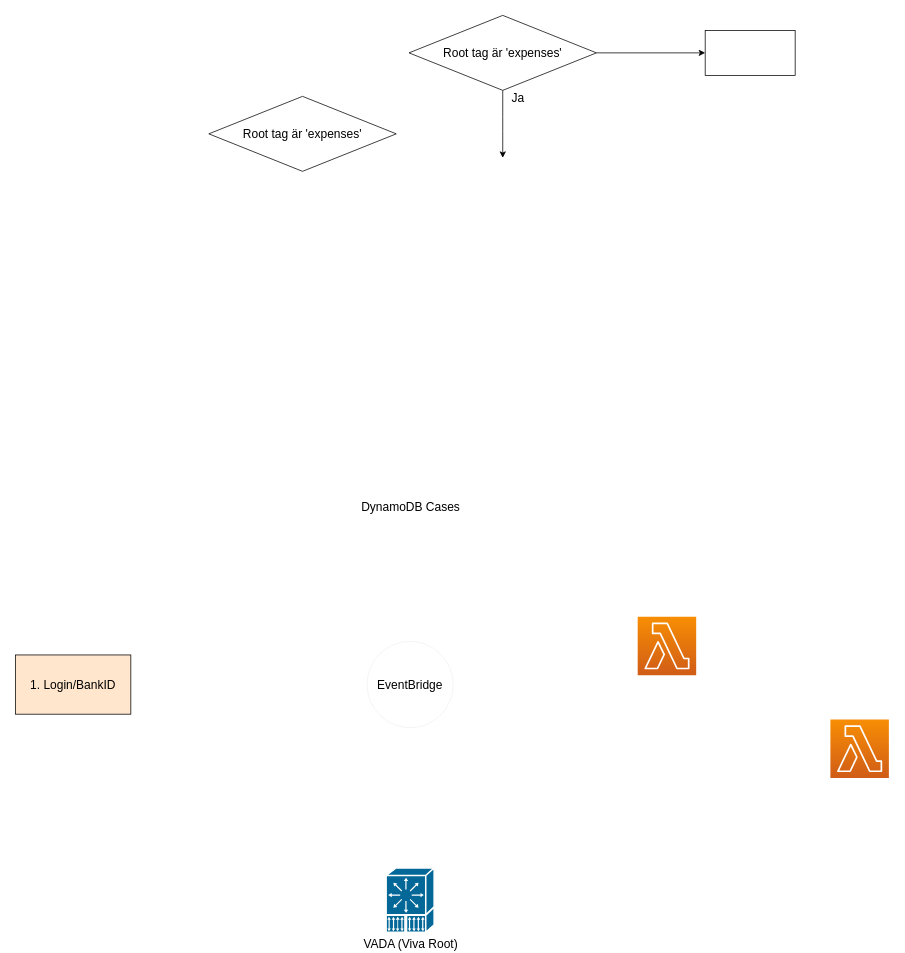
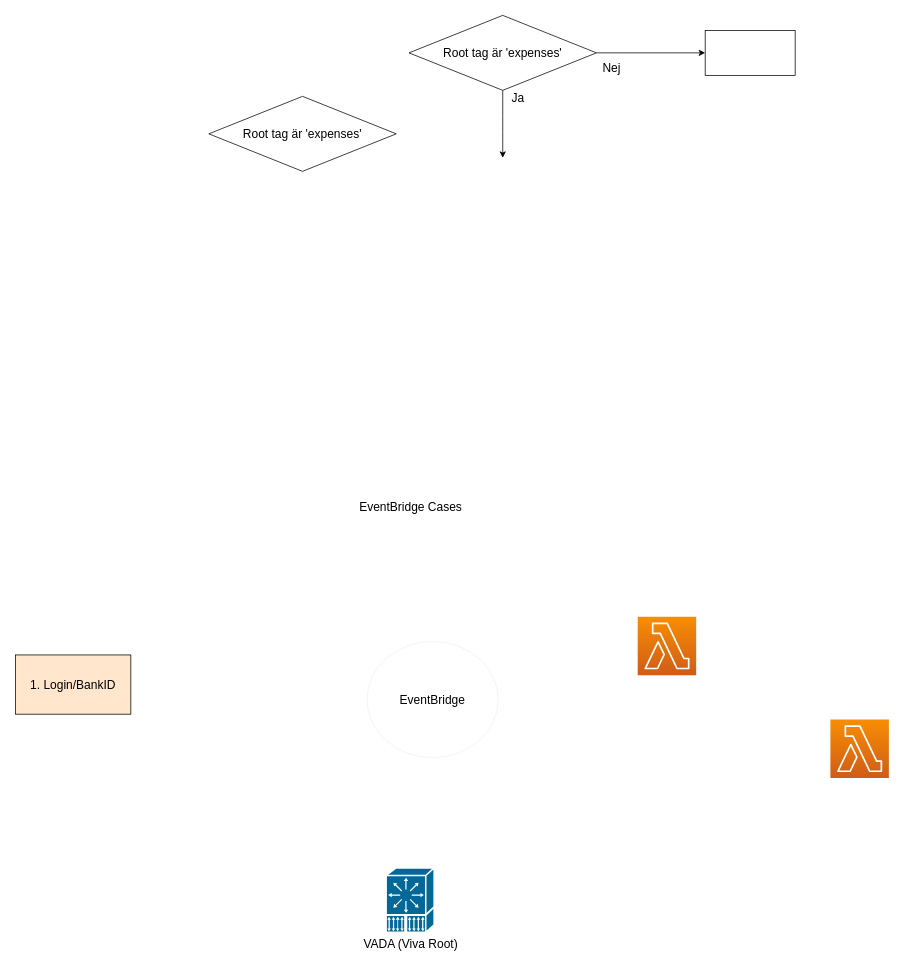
node "Nej": added
node "DynamoDB Cases": label "DynamoDB Cases" -> "EventBridge Cases"
node "EventBridge": size 86x86 -> 131x116
